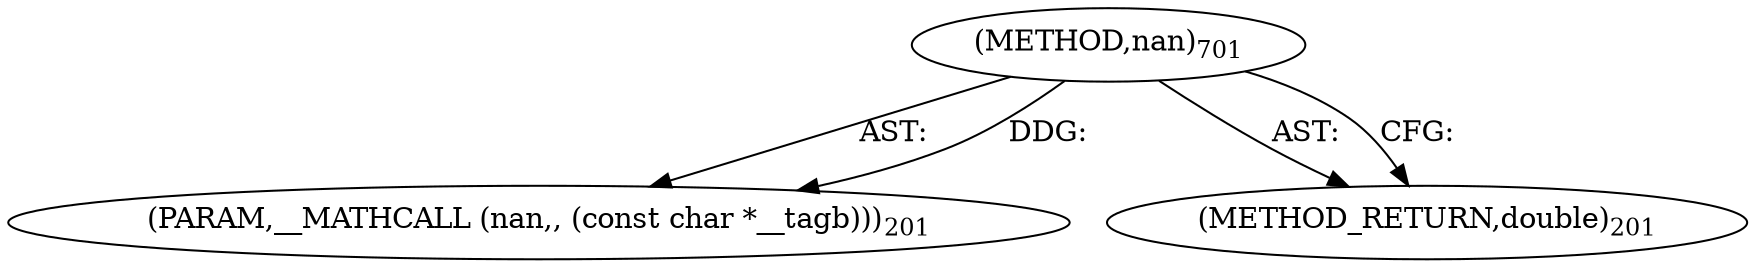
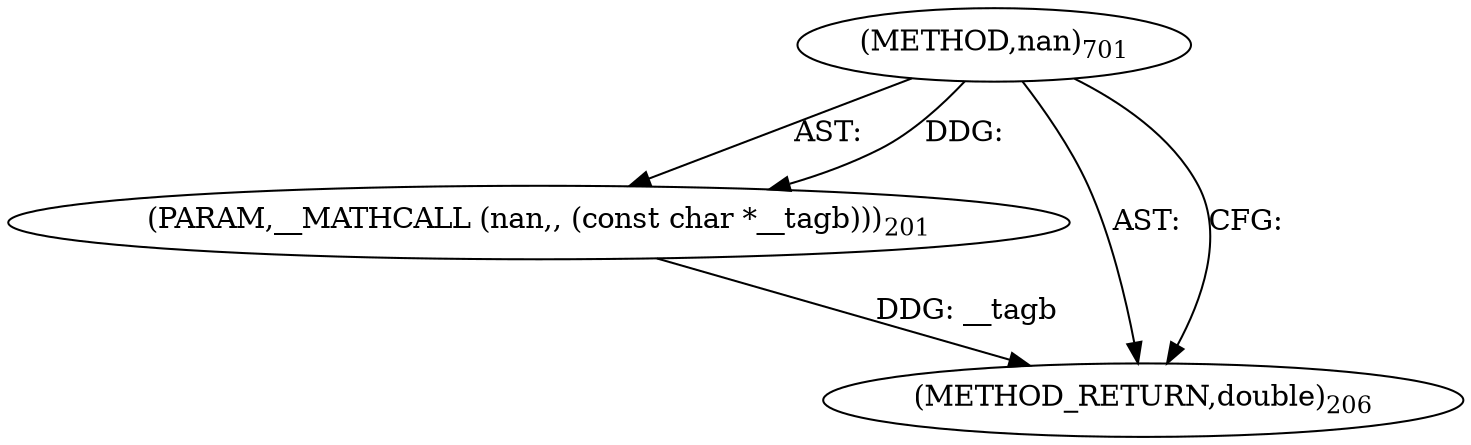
node "(METHOD_RETURN,double)": text "201" -> "206"
edge "(PARAM,__MATHCALL (nan,, (const char *__tagb)))" -> "(METHOD_RETURN,double)": added, label "DDG: __tagb"
